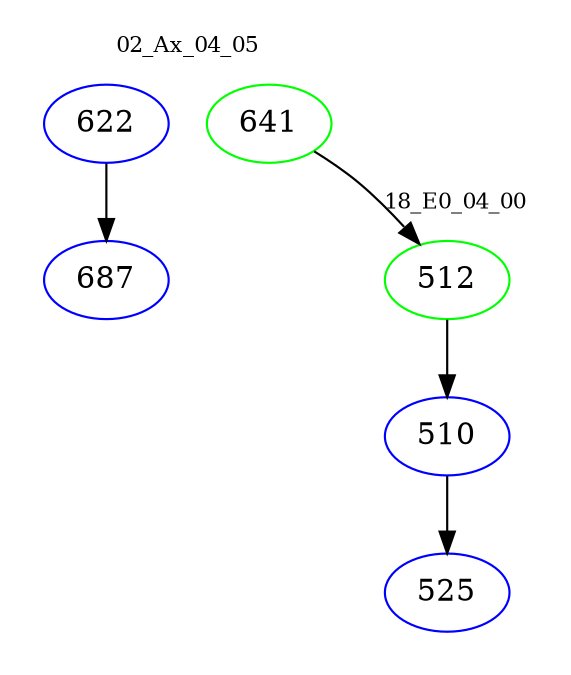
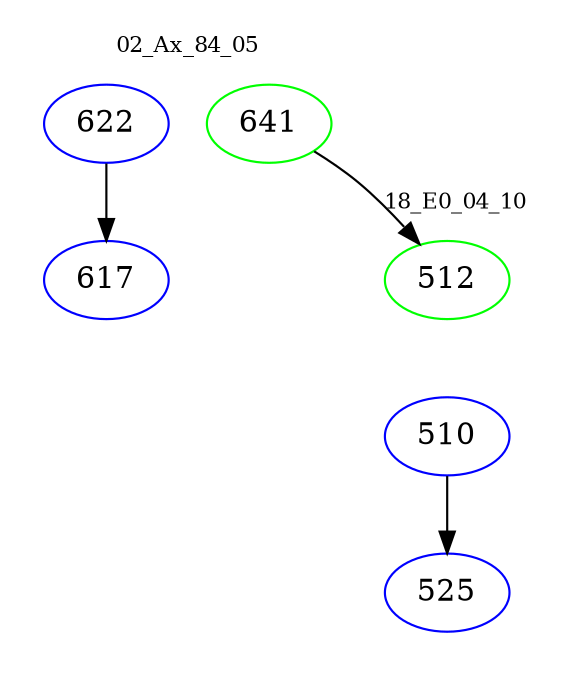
cluster "02_Ax_04_05": label "02_Ax_04_05" -> "02_Ax_84_05"
cluster "18_E0_04_00": label "18_E0_04_00" -> "18_E0_04_10"
node "687": label "687" -> "617"
edge "512" -> "510": removed
